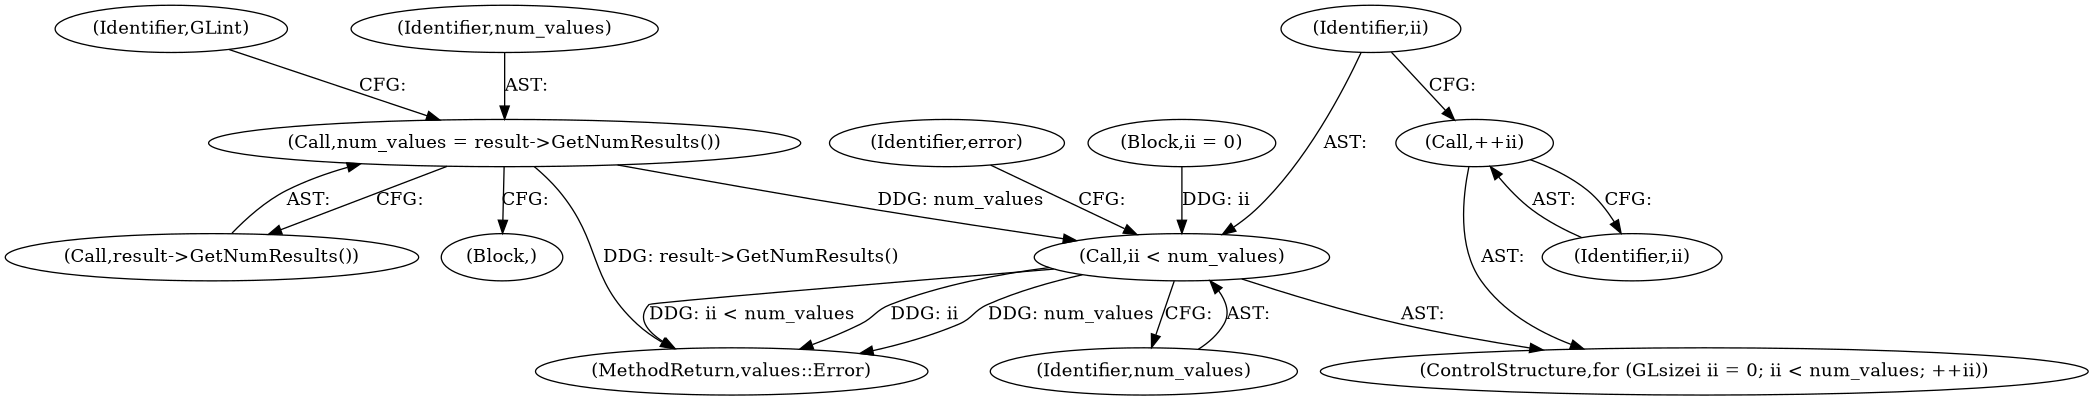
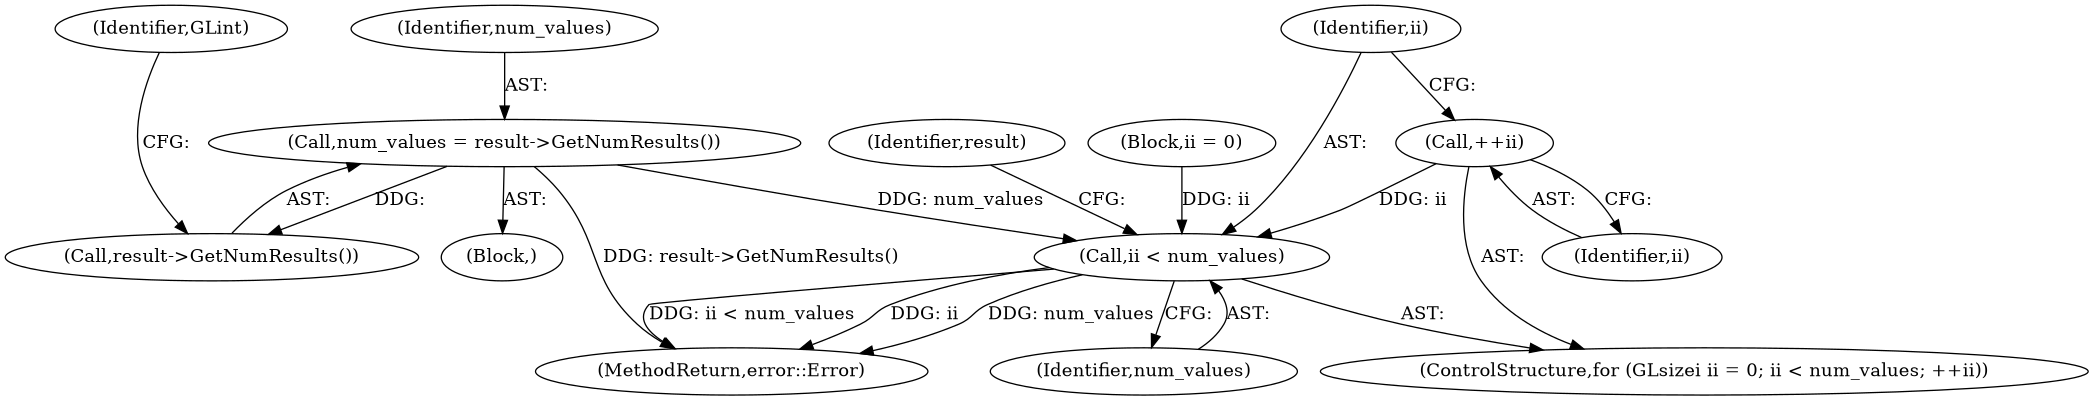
edge "(Identifier,GLint)" -> "(Call,num_values = result->GetNumResults())": now "(Identifier,GLint)" -> "(Call,result->GetNumResults())"
node "(Identifier,error)": label "(Identifier,error)" -> "(Identifier,result)"
edge "(Call,num_values = result->GetNumResults())" -> "(Call,result->GetNumResults())": label "CFG: " -> "DDG: "
edge "(Call,num_values = result->GetNumResults())" -> "(Block,)": label "CFG: " -> "AST: "
edge "(Call,++ii)" -> "(Call,ii < num_values)": added, label "DDG: ii"
node "(MethodReturn,values::Error)": label "(MethodReturn,values::Error)" -> "(MethodReturn,error::Error)"
